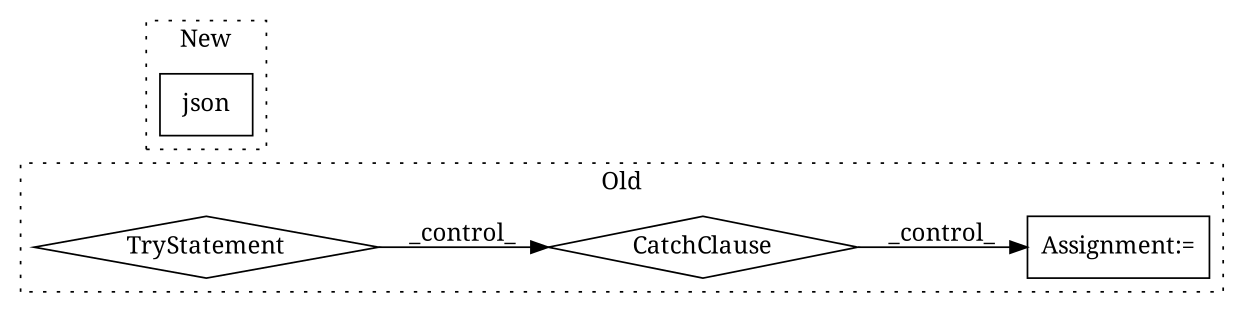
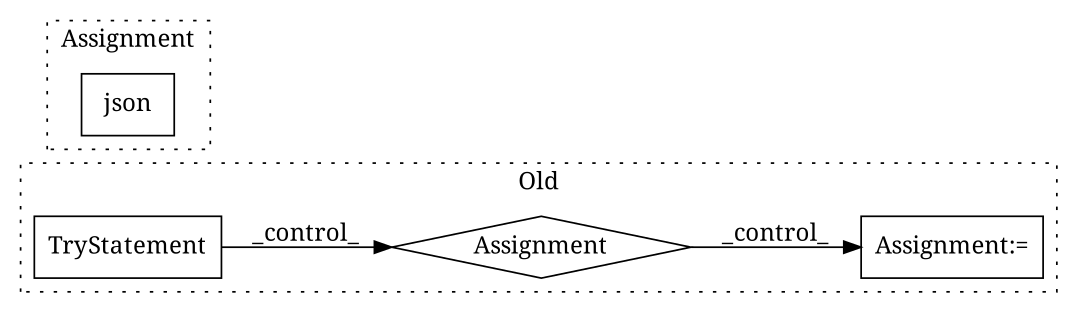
cluster "New": label "New" -> "Assignment"
node "TryStatement": shape diamond -> box
node "CatchClause": label "CatchClause" -> "Assignment"
